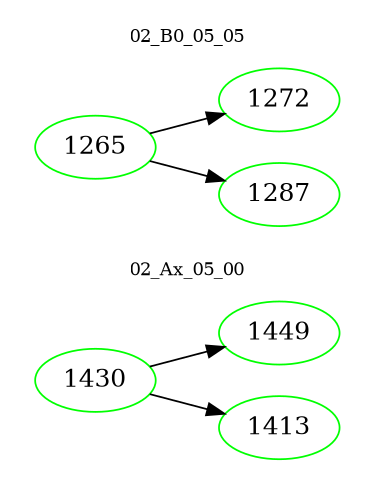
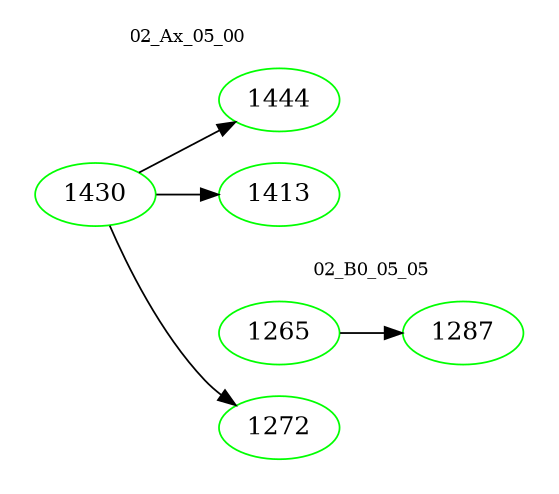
edge "1265" -> "1272": now "1430" -> "1272"
node "1449": label "1449" -> "1444"
